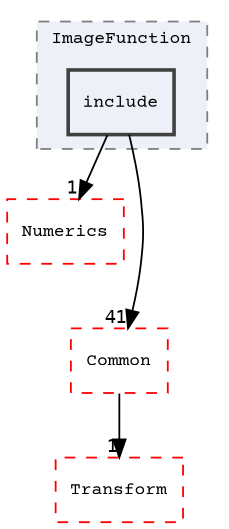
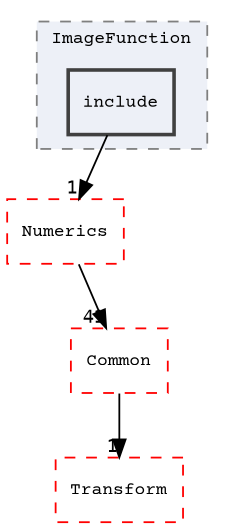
edge "include" -> "Common": now "Numerics" -> "Common"
